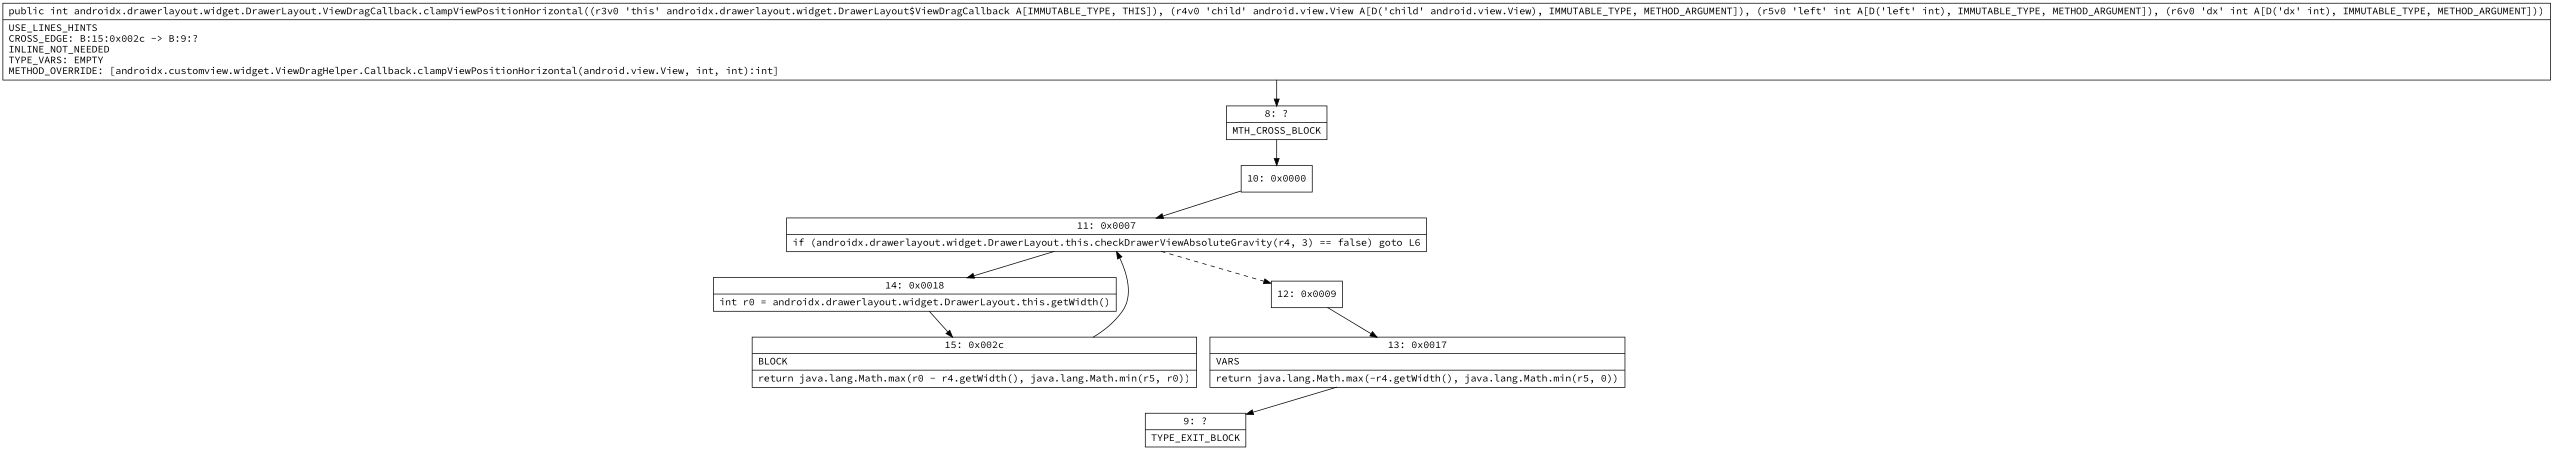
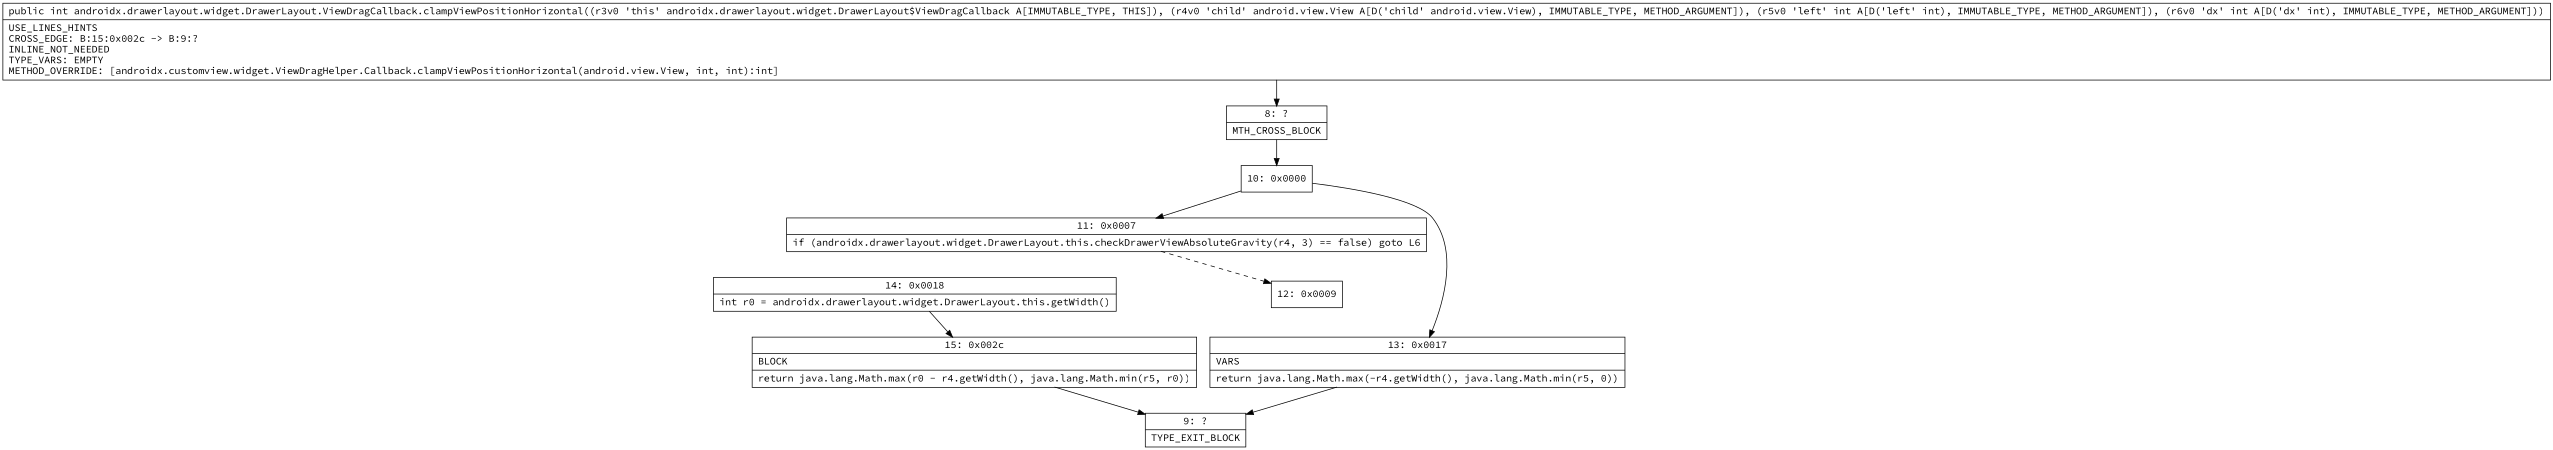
edge "11: 0x0007" -> "14: 0x0018": removed
edge "15: 0x002c" -> "11: 0x0007": now "15: 0x002c" -> "9: ?"
edge "12: 0x0009" -> "13: 0x0017": now "10: 0x0000" -> "13: 0x0017"
